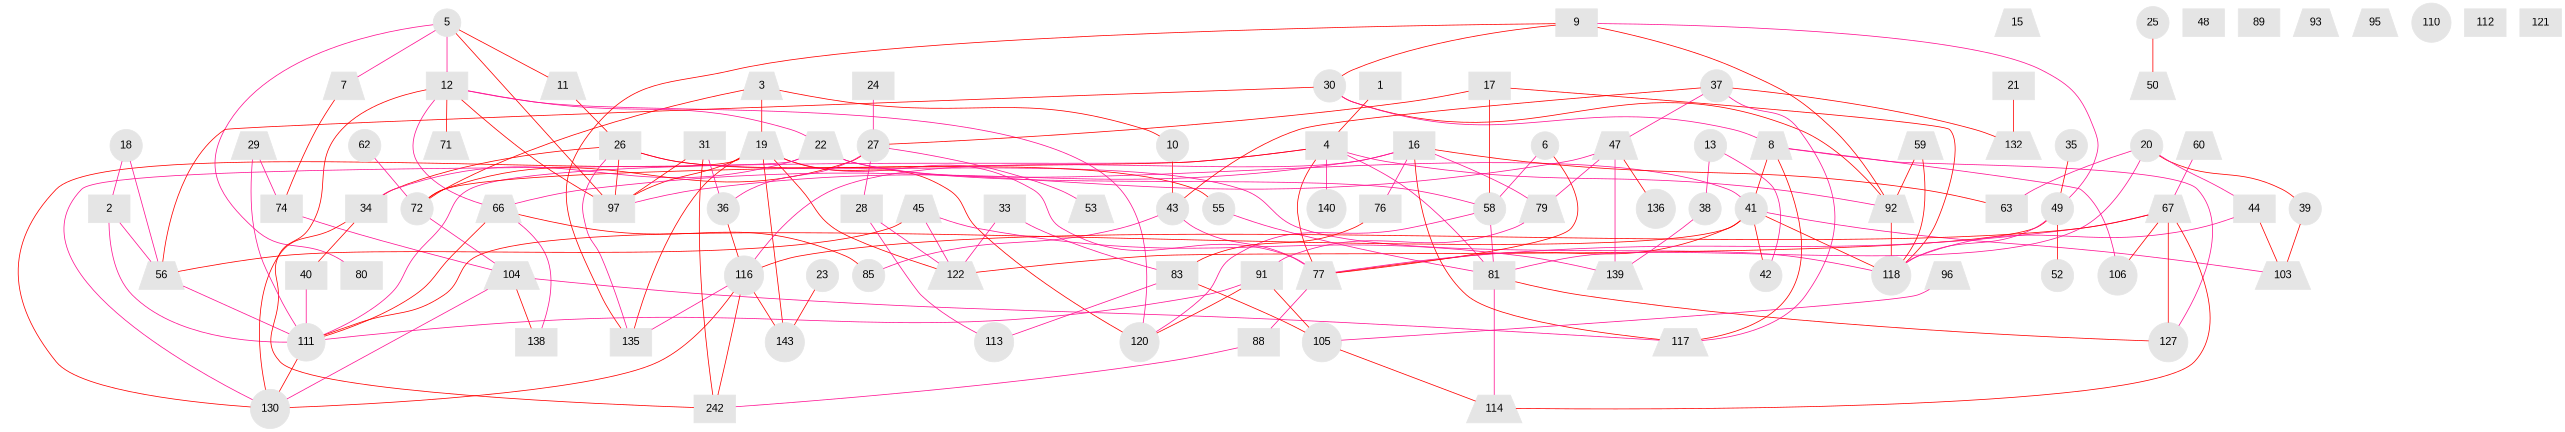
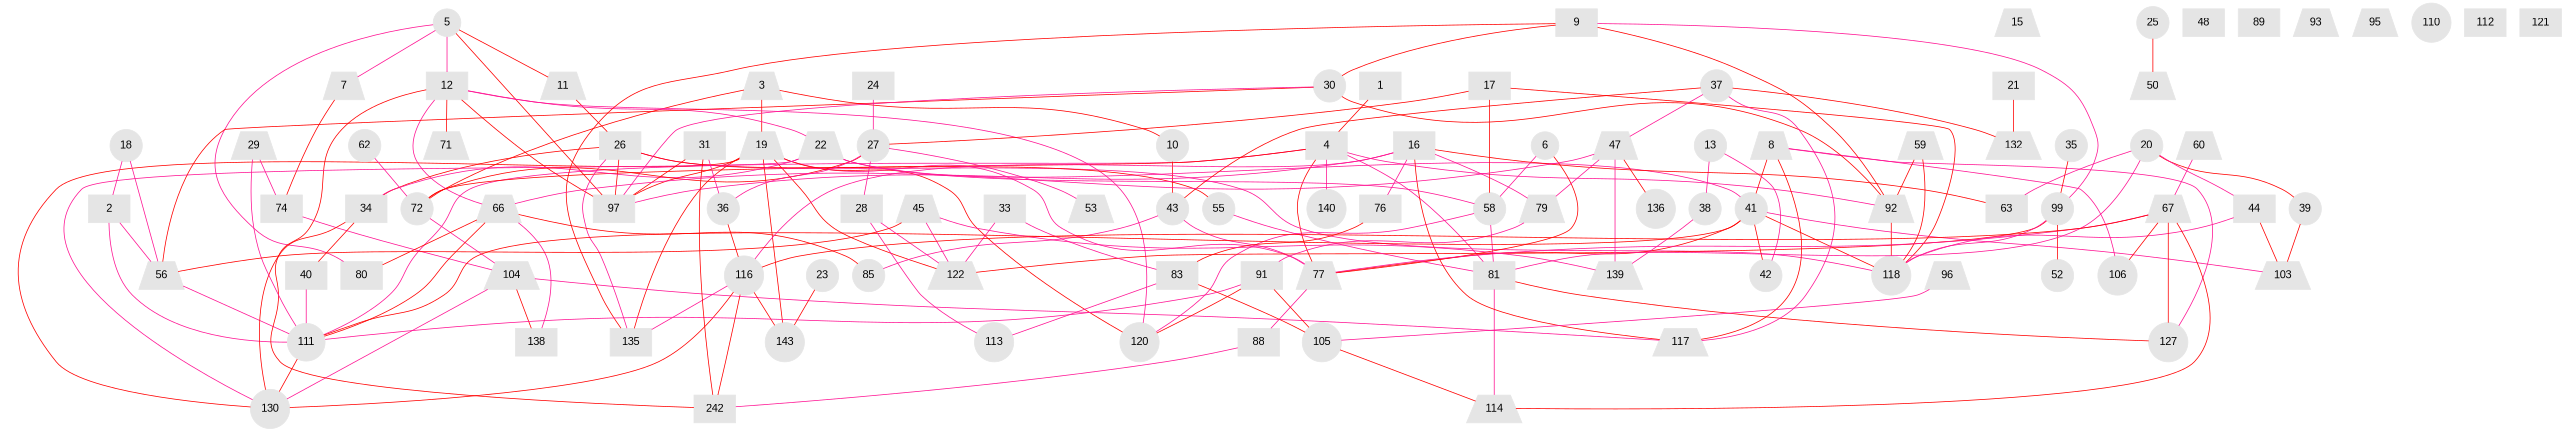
edge "30" -- "8": now "30" -- "97"
node "49": label "49" -> "99"
edge "66" -- "80": added
